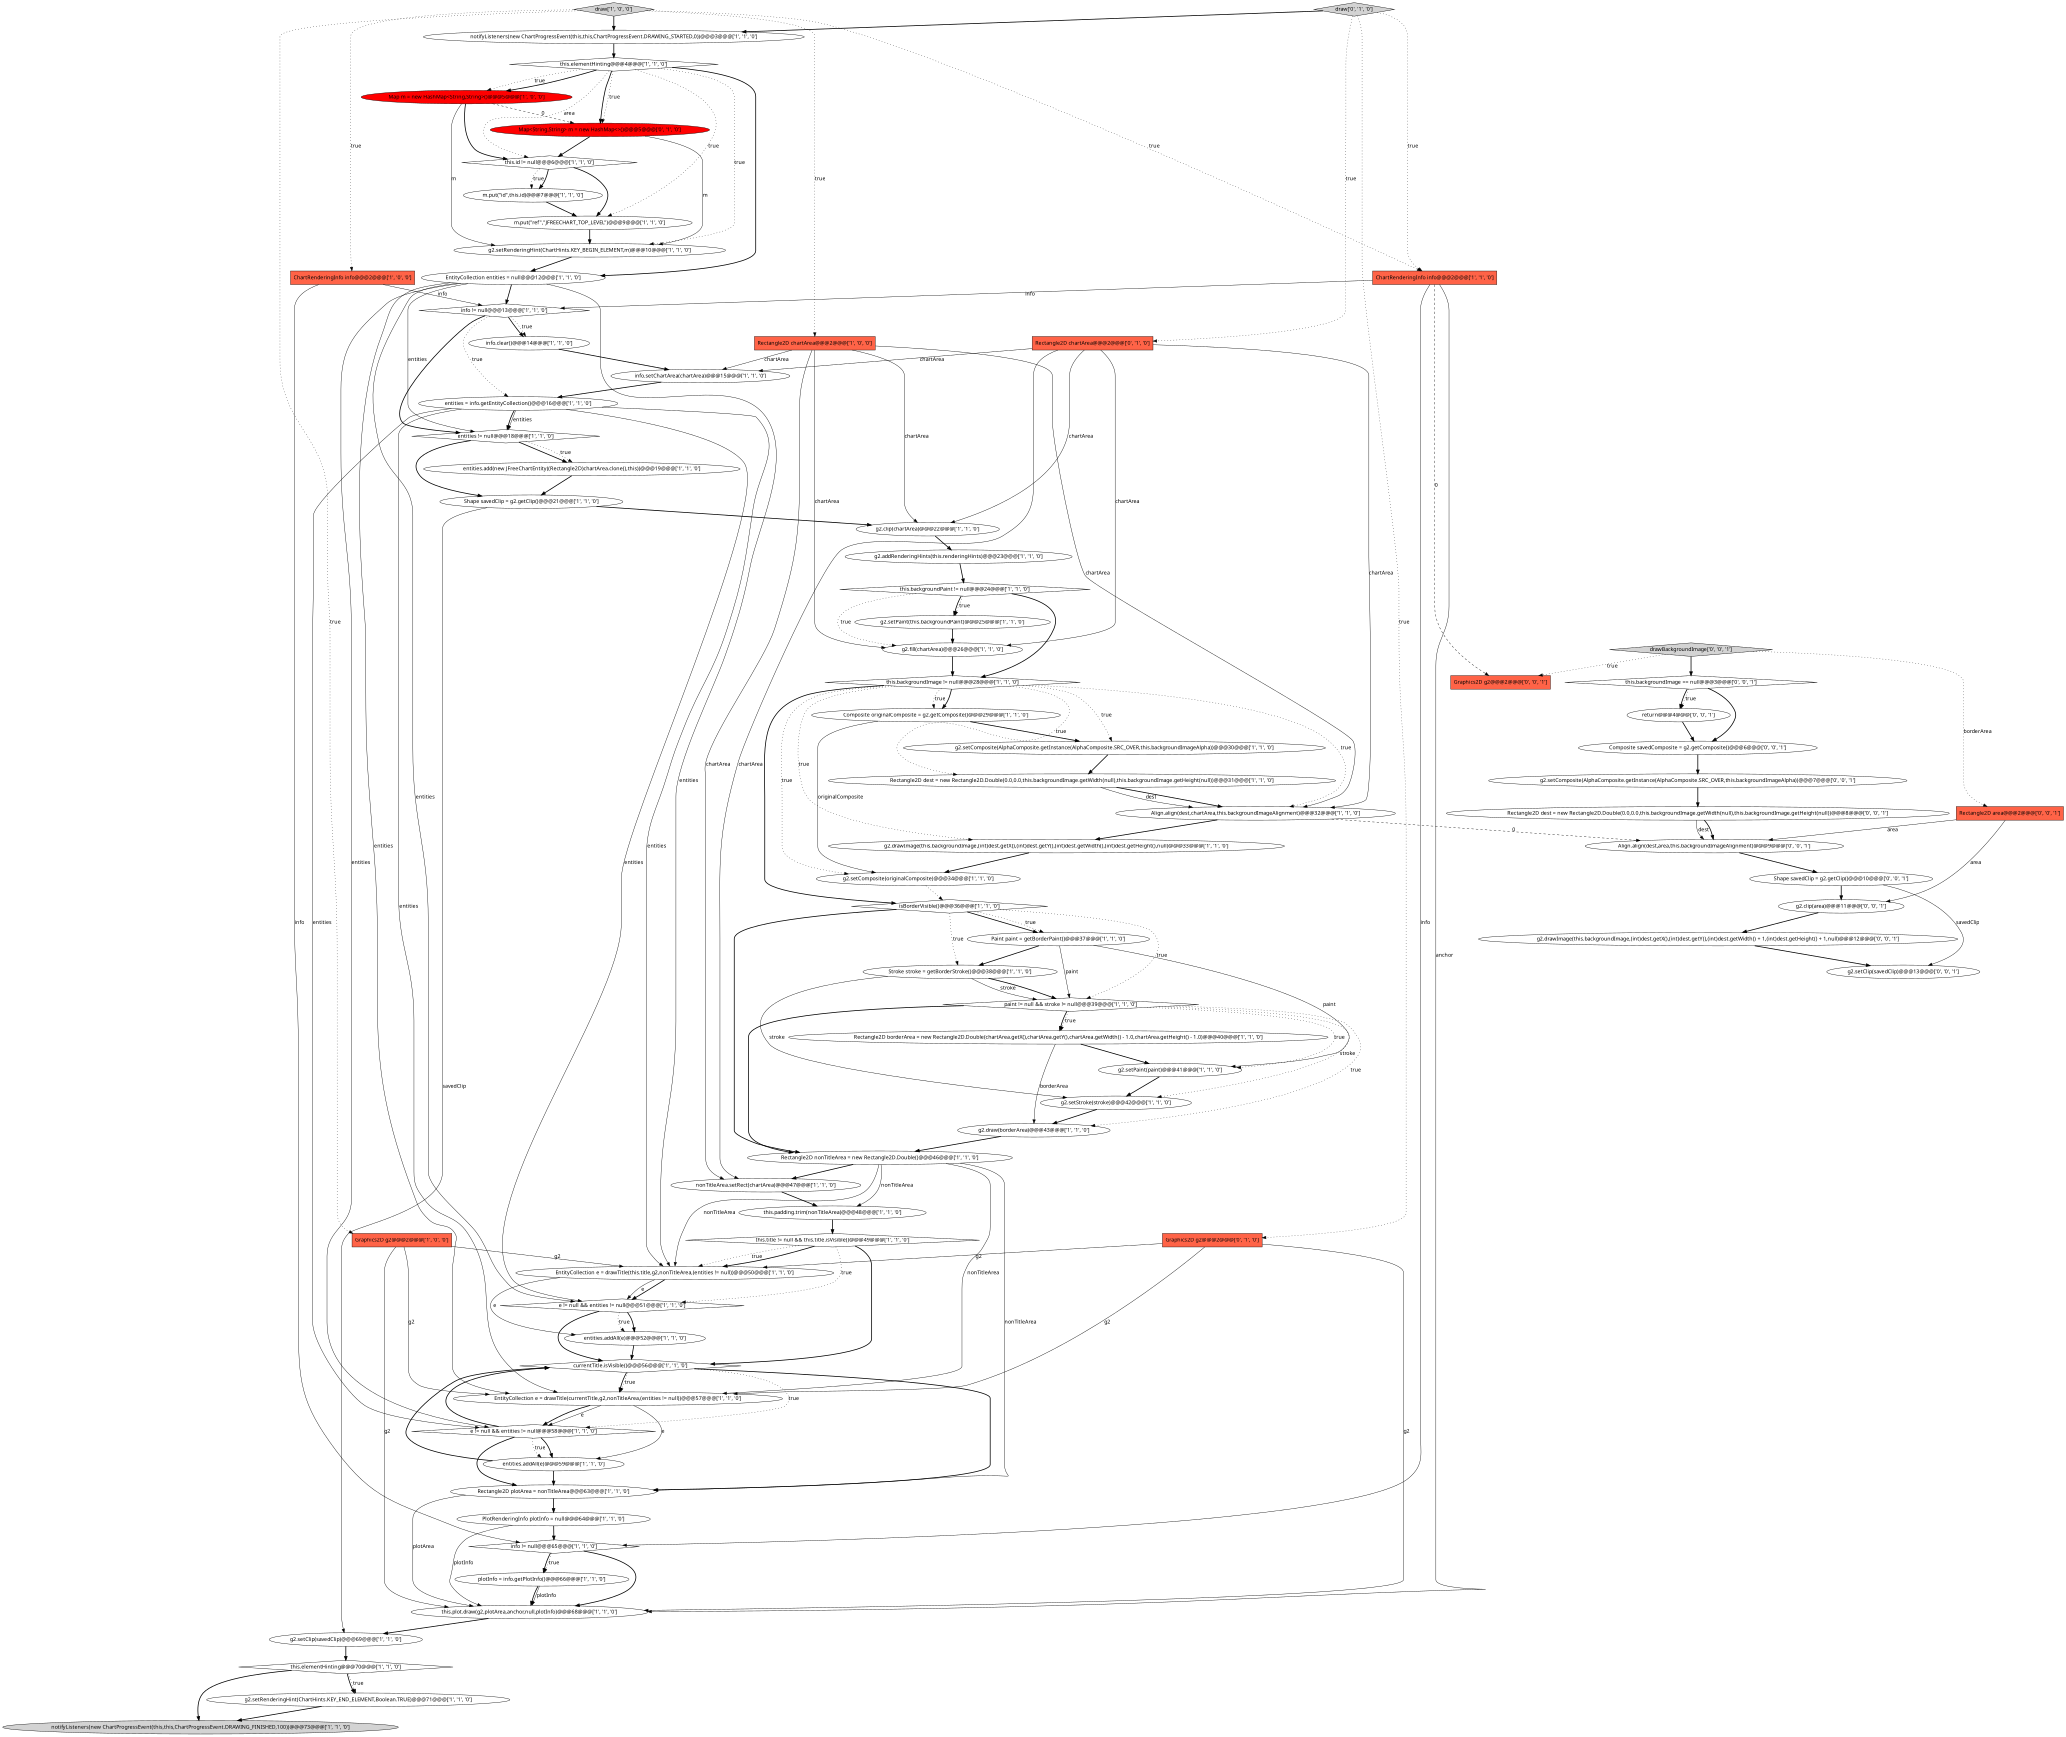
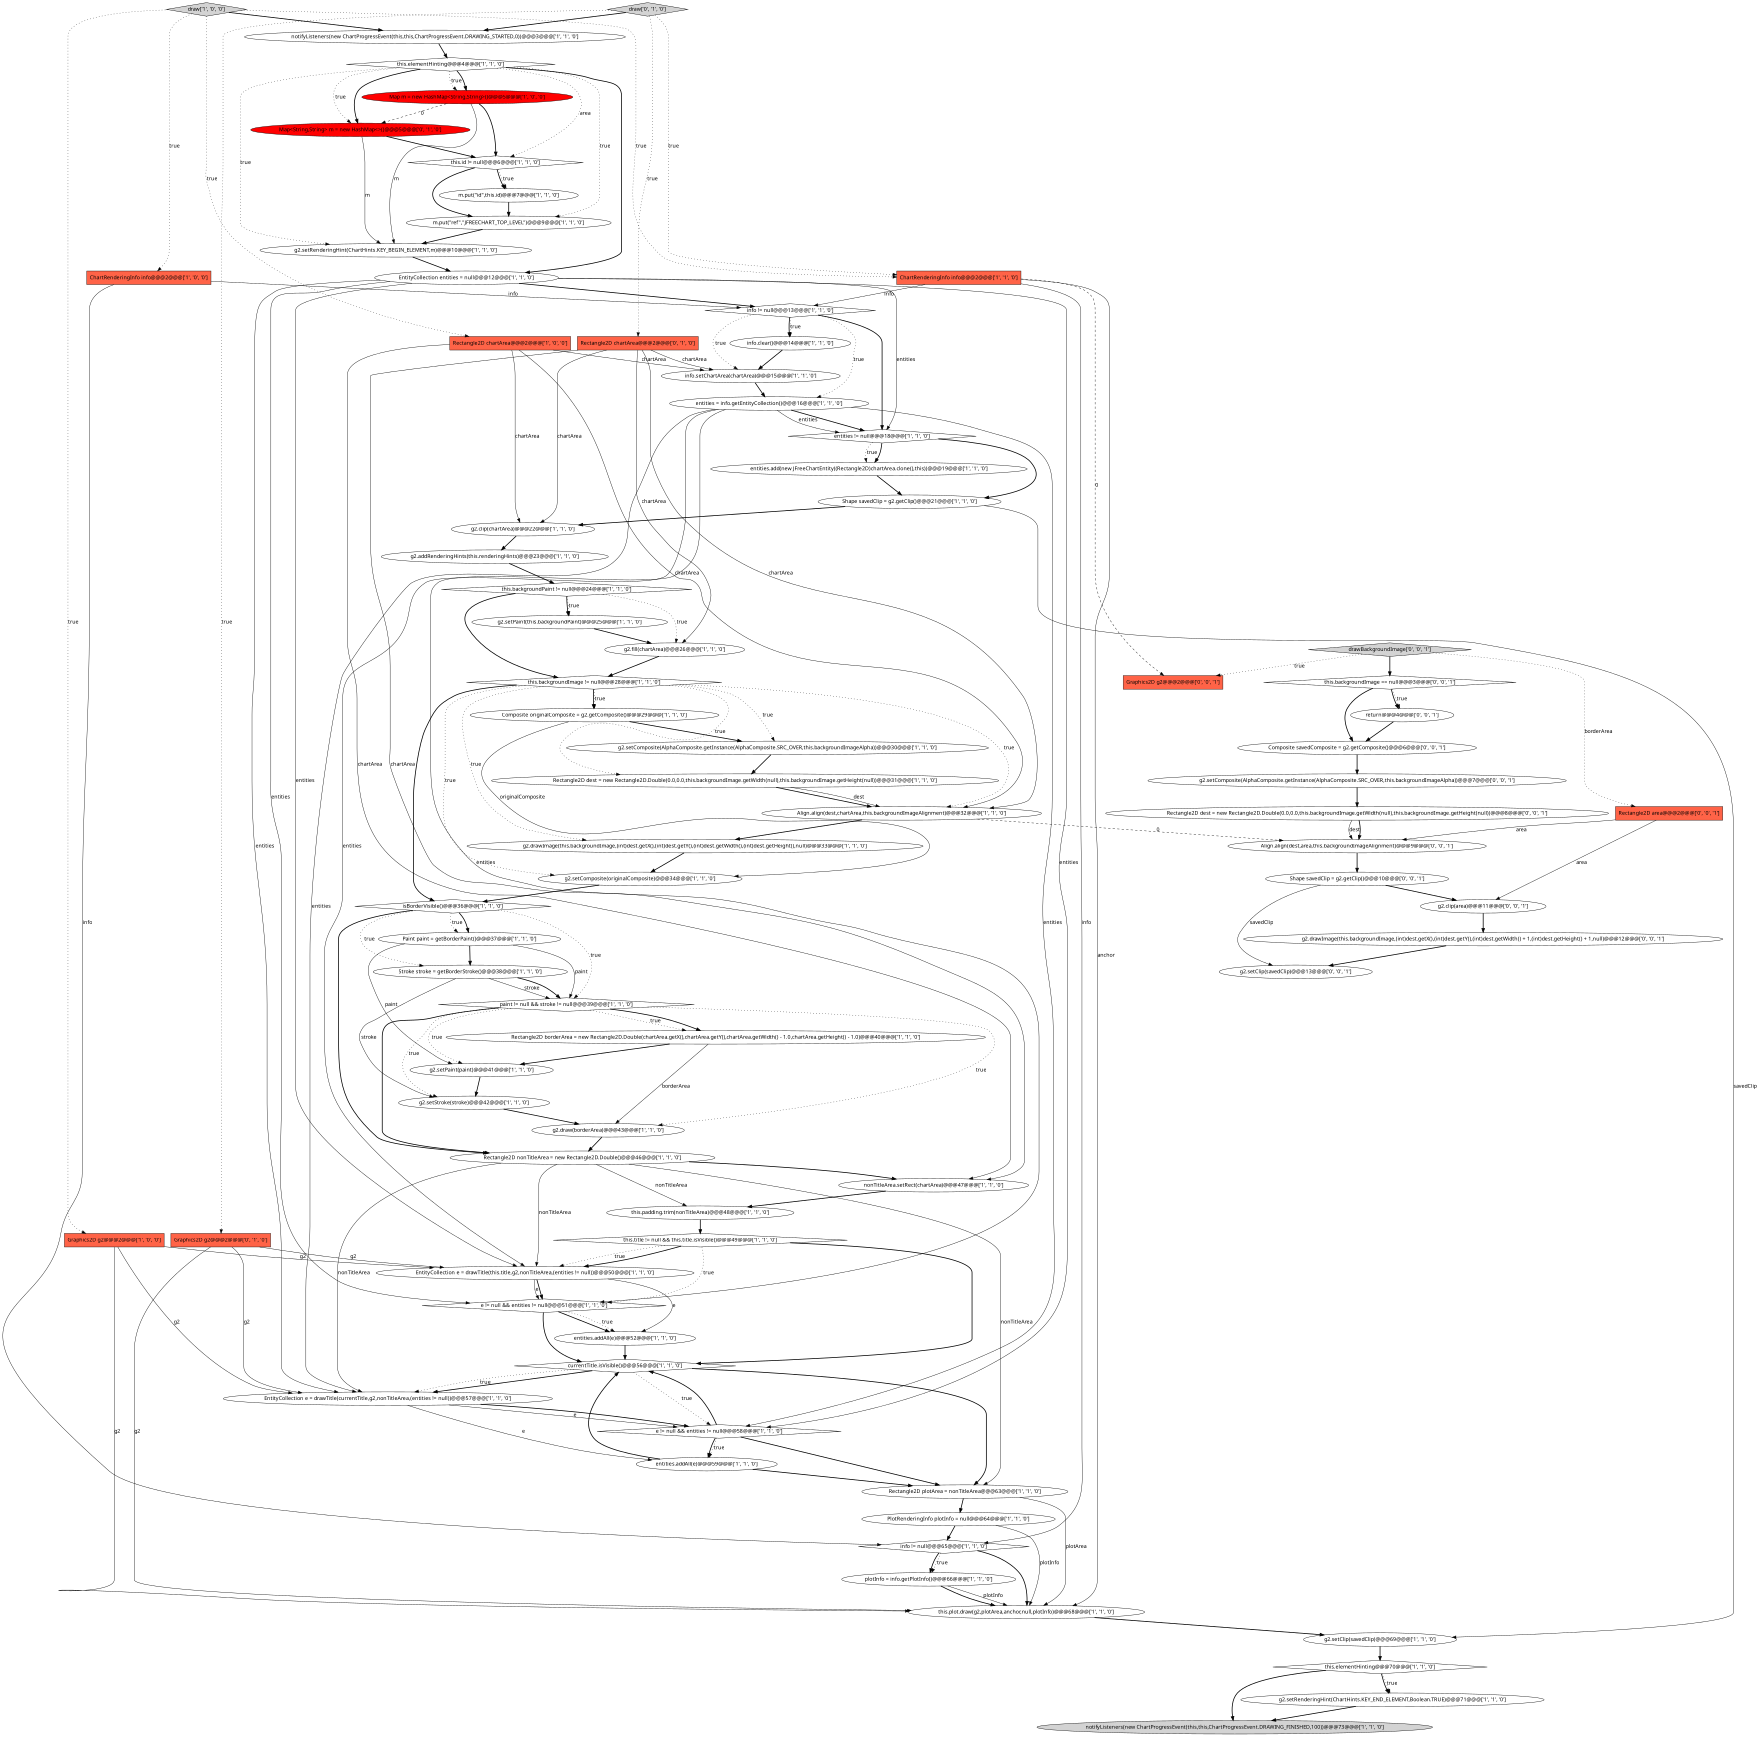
edge "info != null@@@13@@@['1', '1', '0']" -> "info.setChartArea(chartArea)@@@15@@@['1', '1', '0']": added, label "true"
edge "Rectangle2D chartArea@@@2@@@['1', '0', '0']" -> "g2.fill(chartArea)@@@26@@@['1', '1', '0']": removed, label "chartArea"
edge "g2.setComposite(originalComposite)@@@34@@@['1', '1', '0']" -> "isBorderVisible()@@@36@@@['1', '1', '0']": style dotted -> bold
edge "paint != null && stroke != null@@@39@@@['1', '1', '0']" -> "g2.setStroke(stroke)@@@42@@@['1', '1', '0']": label "stroke" -> "true"
